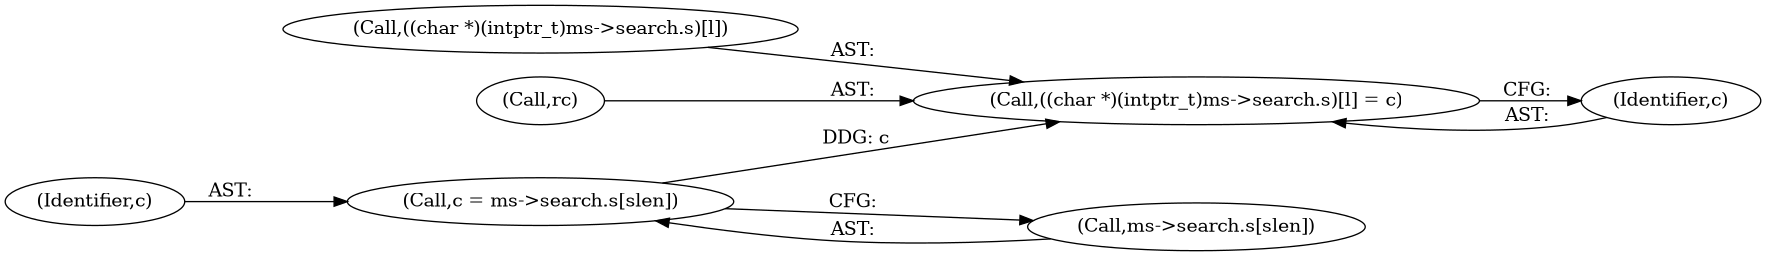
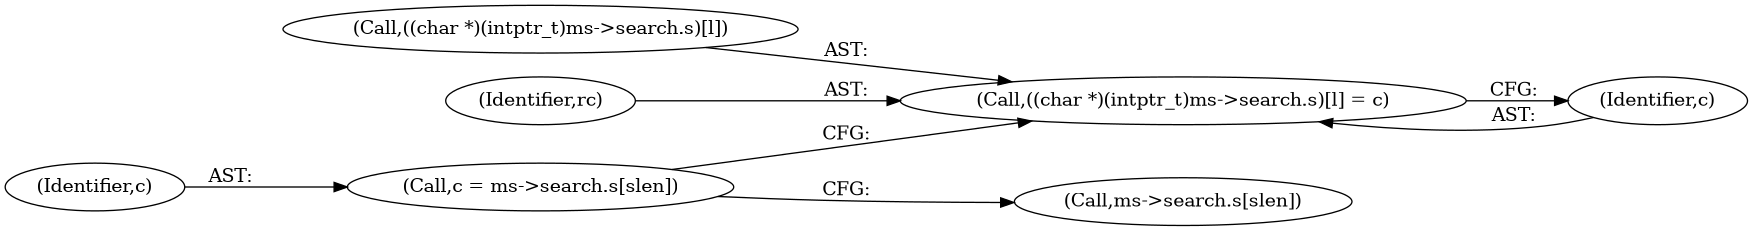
node "(Call,rc)": label "(Call,rc)" -> "(Identifier,rc)"
edge "(Call,c = ms->search.s[slen])" -> "(Call,((char *)(intptr_t)ms->search.s)[l] = c)": label "DDG: c" -> "CFG: "
edge "(Call,ms->search.s[slen])" -> "(Call,c = ms->search.s[slen])": removed, label "AST:"
